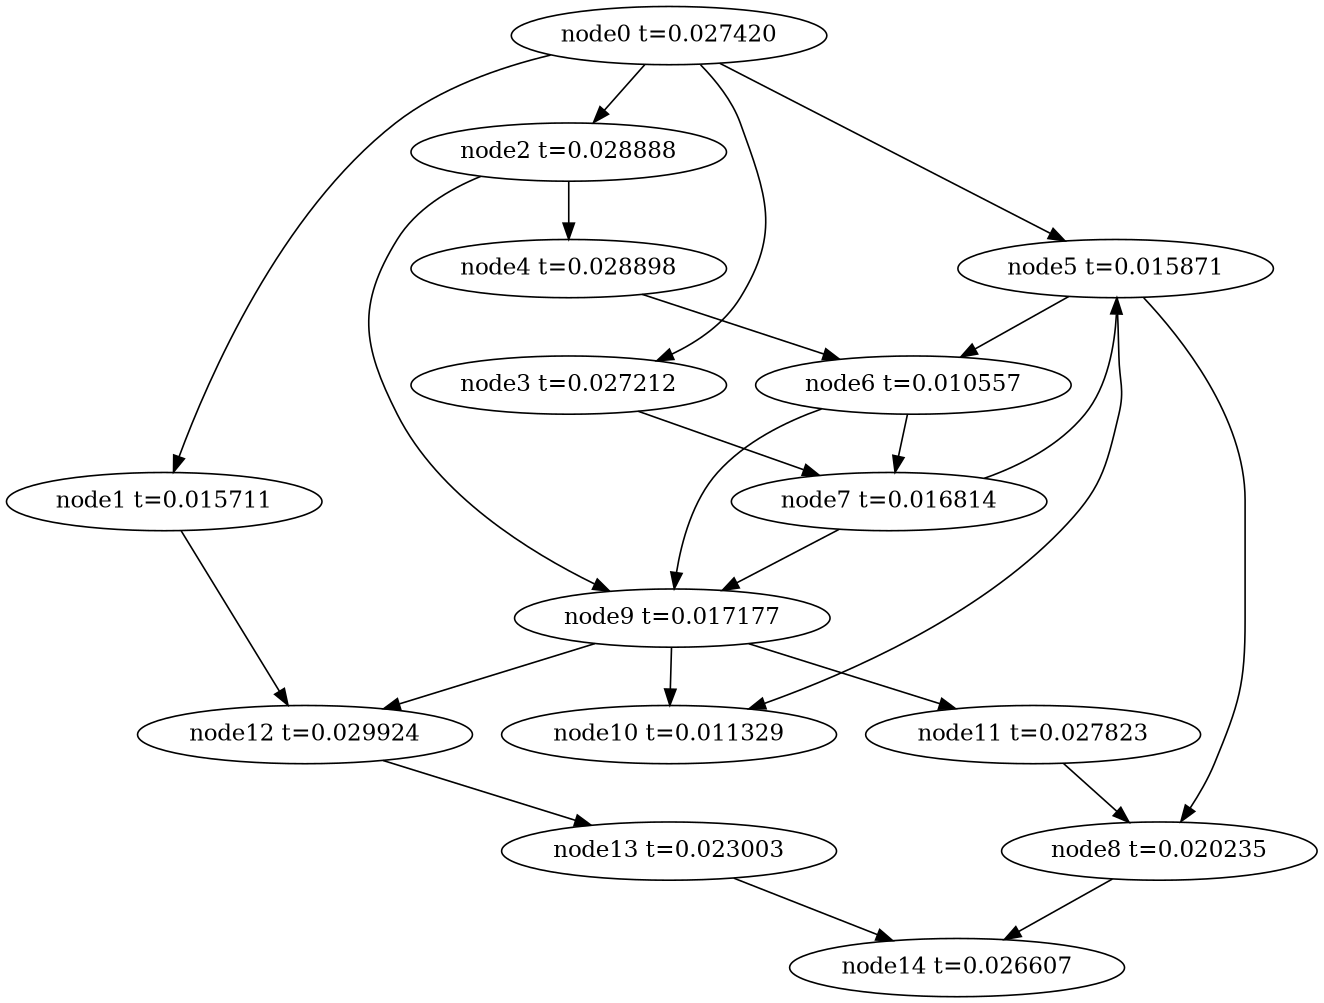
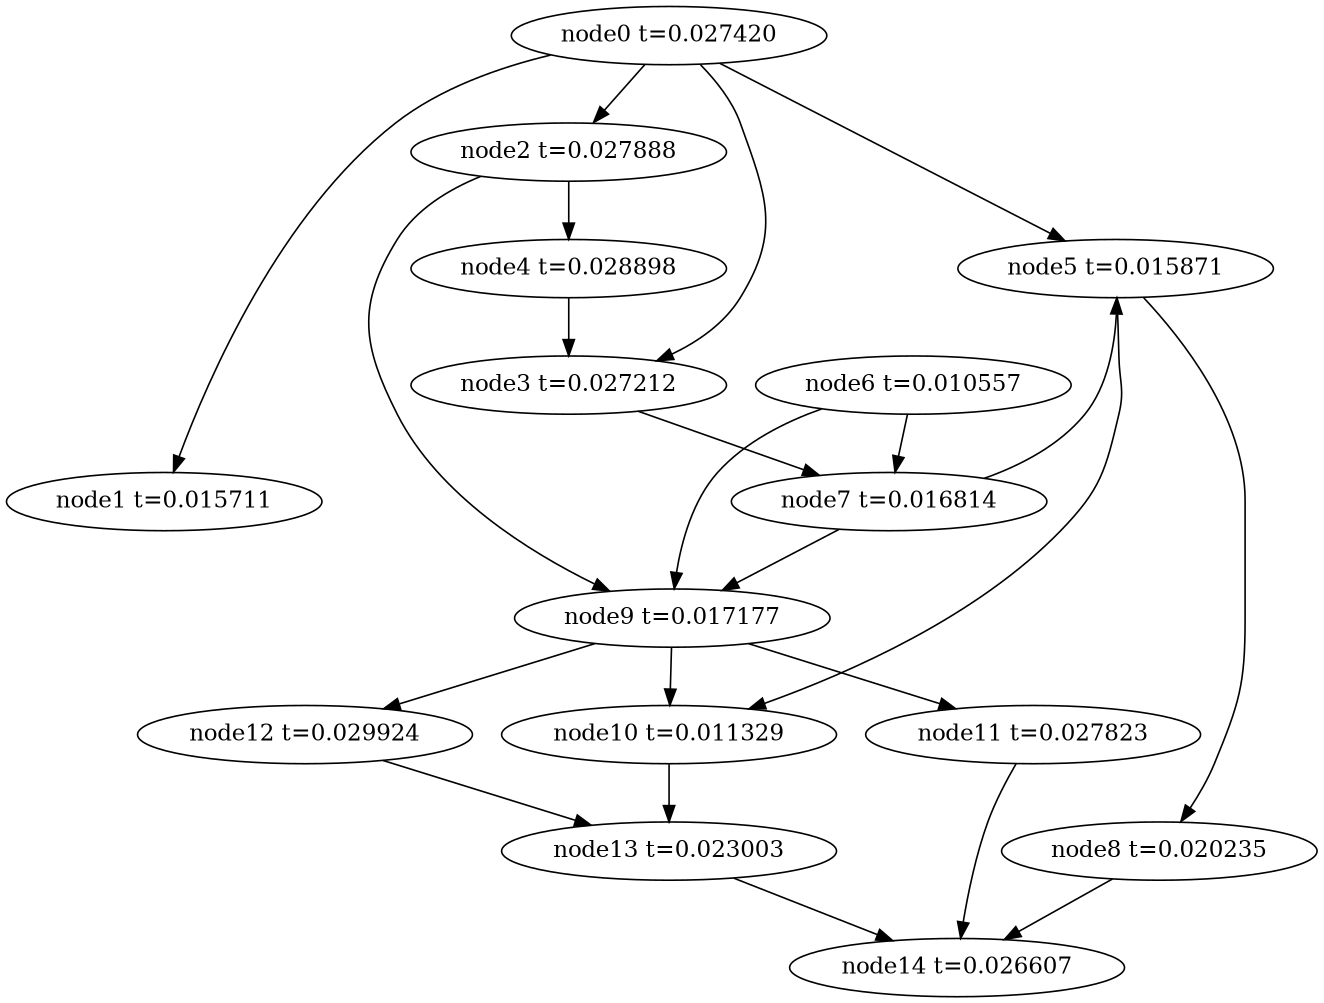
node "node2 t=0.028888": label "node2 t=0.028888" -> "node2 t=0.027888"
edge "node5 t=0.015871" -> "node6 t=0.010557": removed
edge "node4 t=0.028898" -> "node6 t=0.010557": now "node4 t=0.028898" -> "node3 t=0.027212"
edge "node1 t=0.015711" -> "node12 t=0.029924": removed
edge "node10 t=0.011329" -> "node13 t=0.023003": added
edge "node11 t=0.027823" -> "node8 t=0.020235": now "node11 t=0.027823" -> "node14 t=0.026607"
